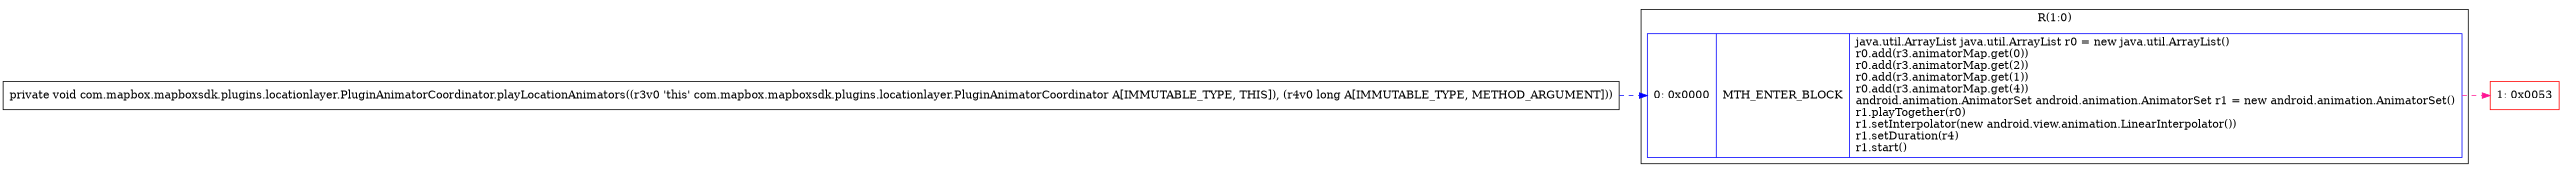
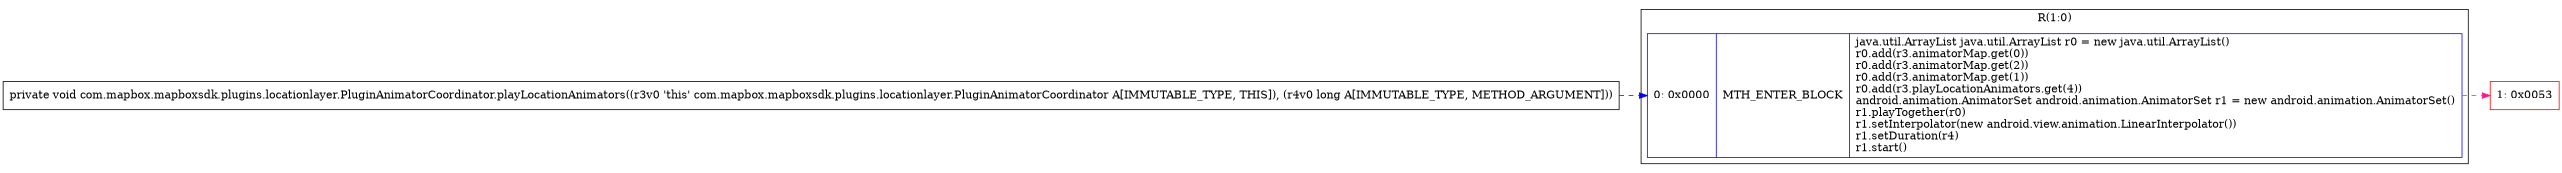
node "0: 0x0000": text "r0.add(r3.animatorMap.get(4))" -> "r0.add(r3.playLocationAnimators.get(4))"
